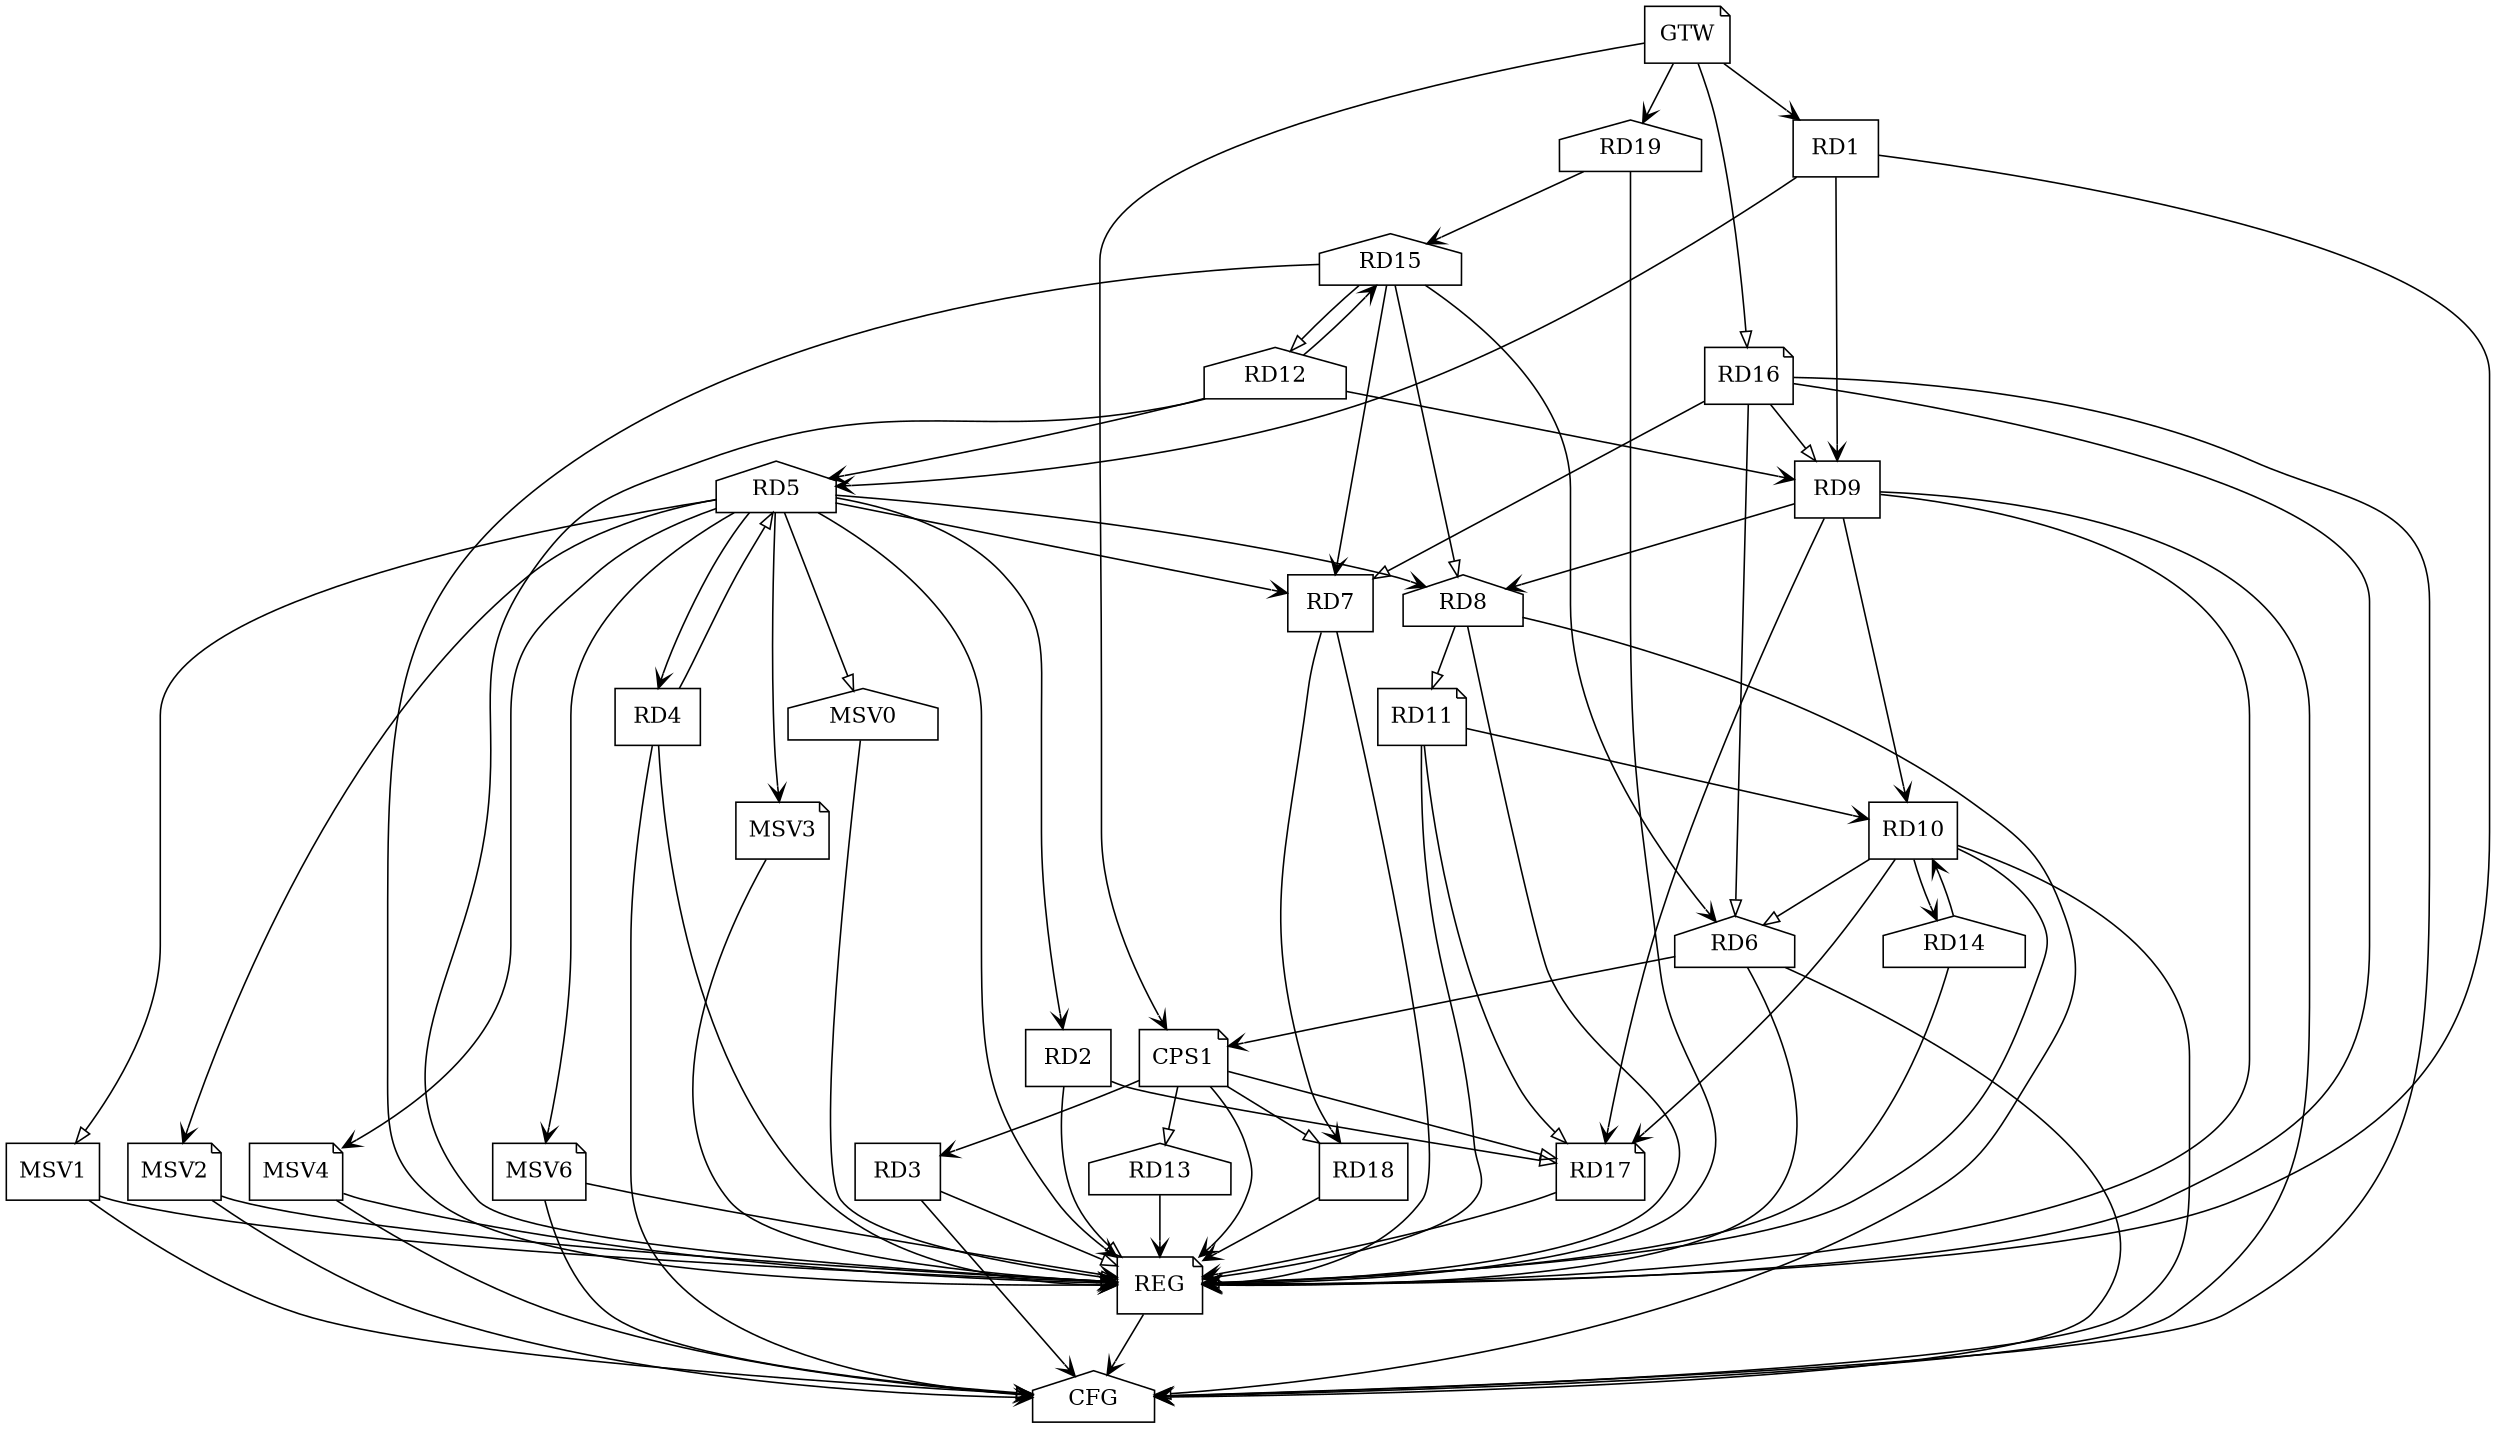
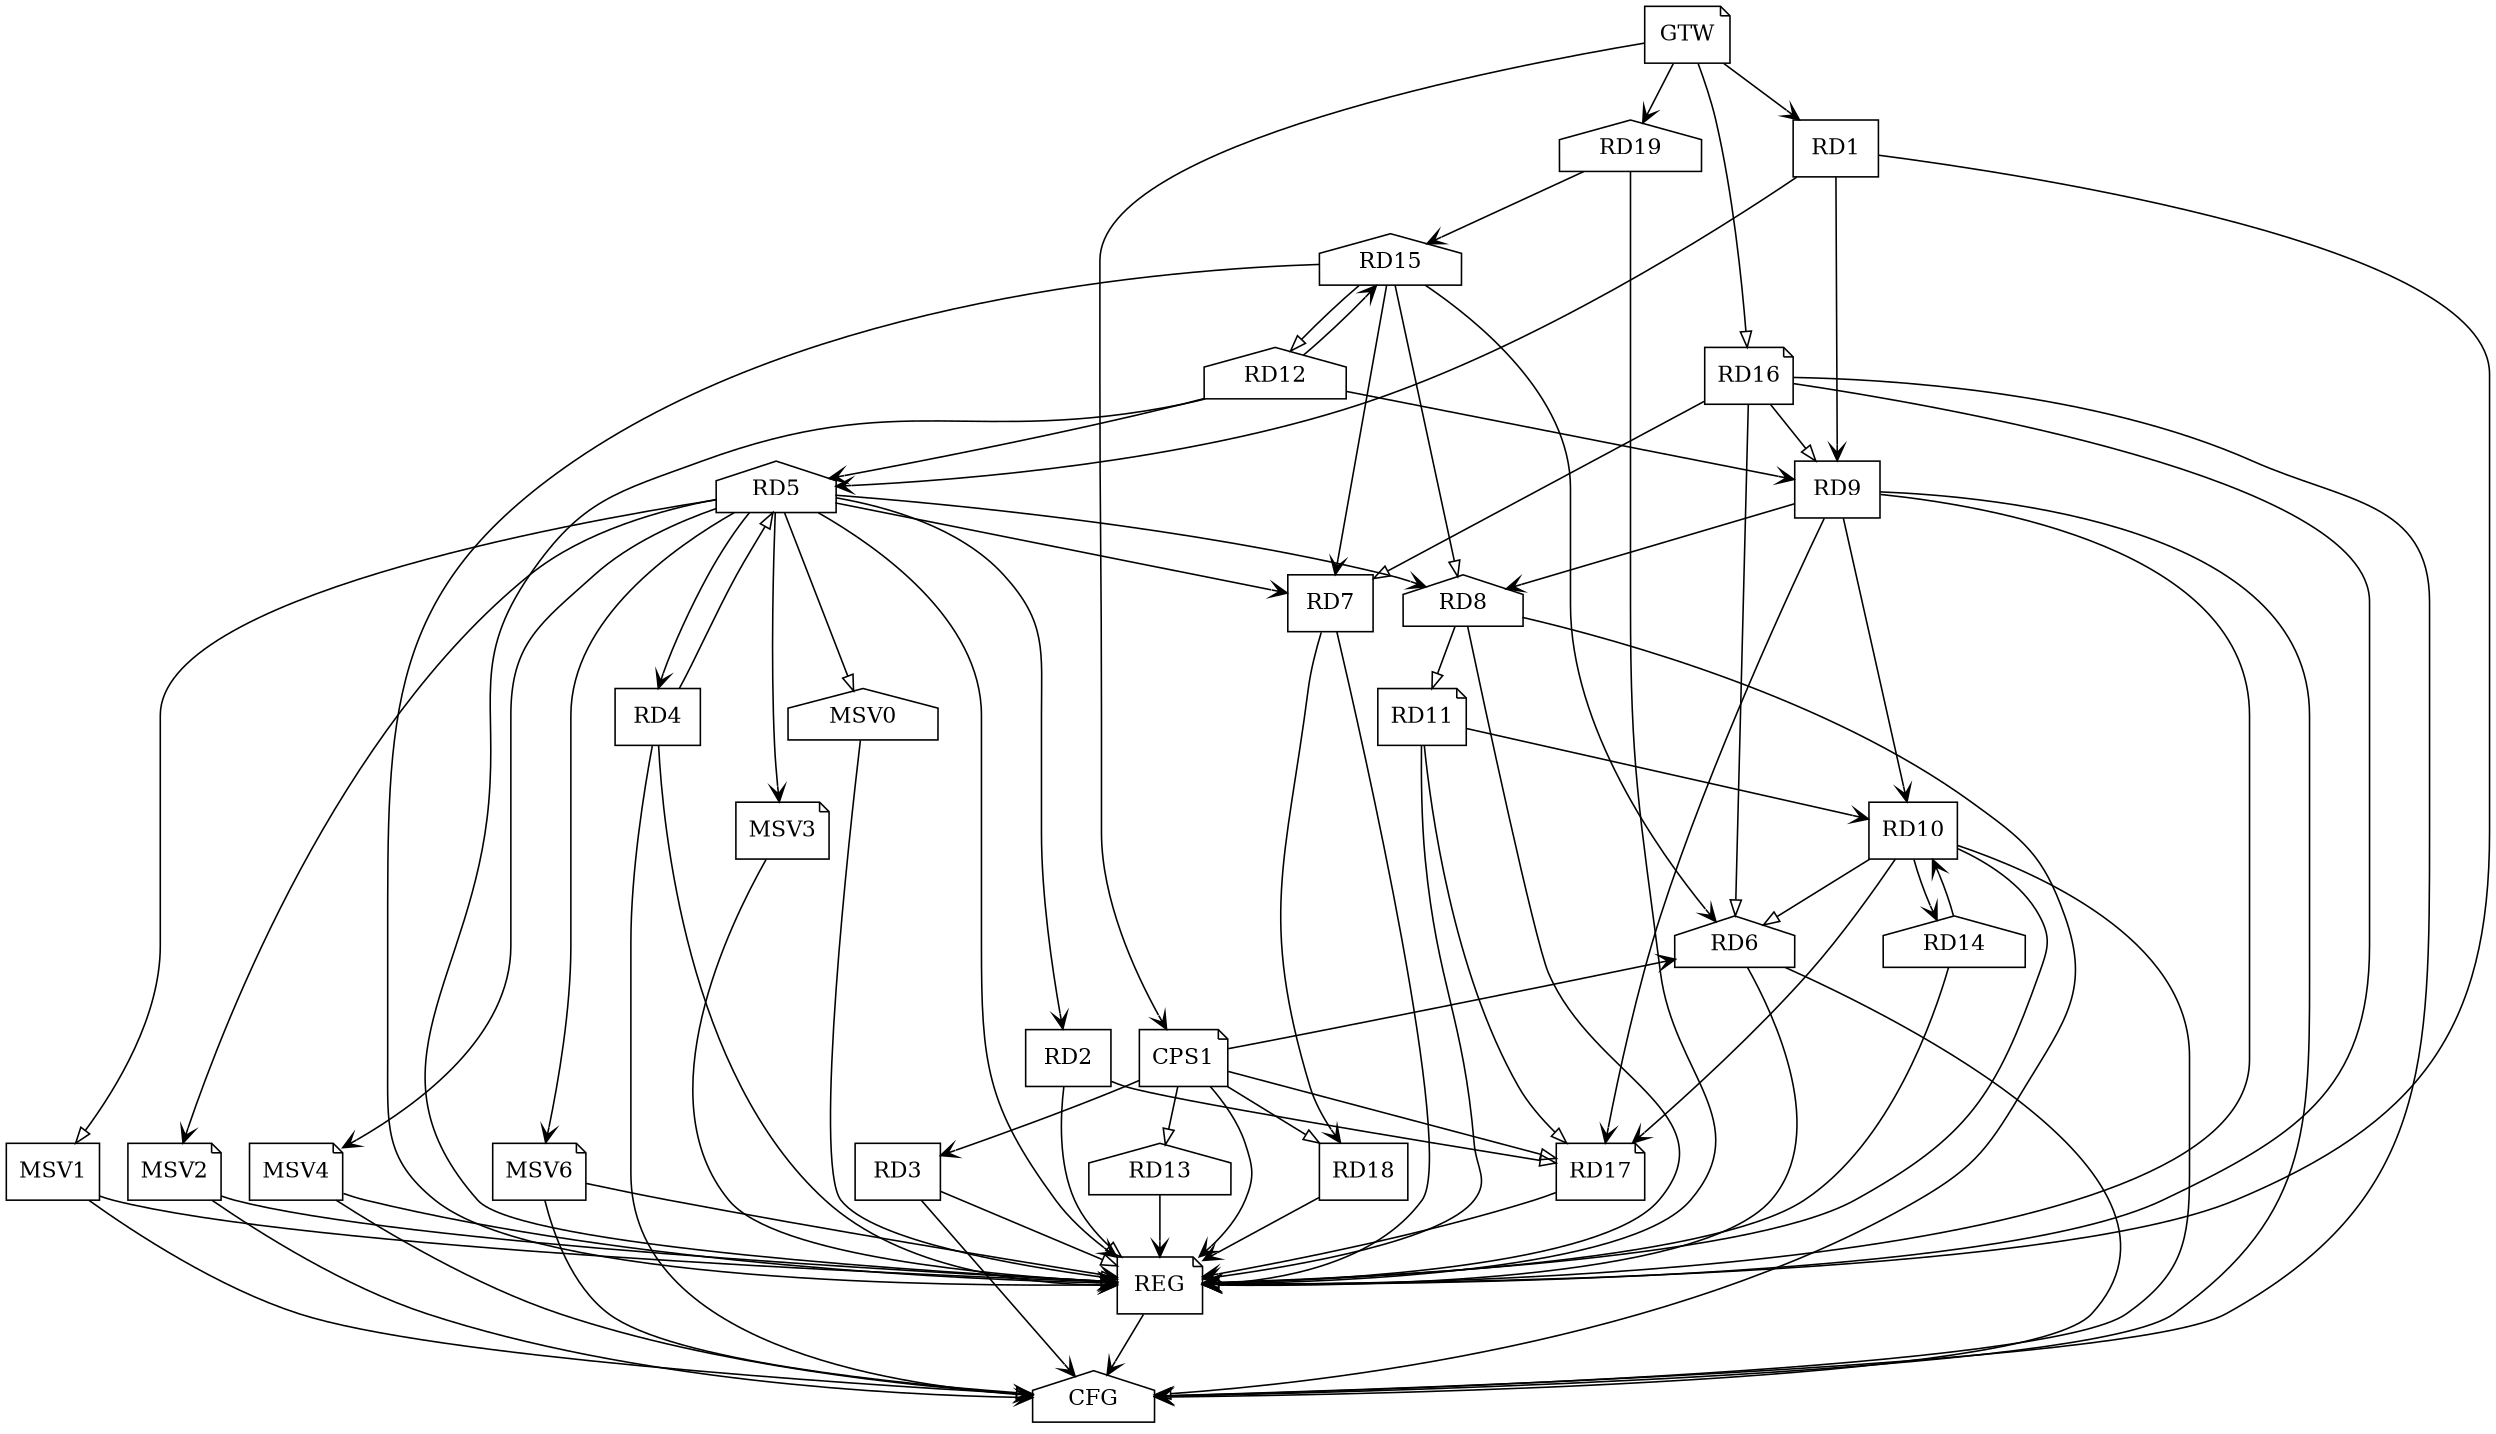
edge "RD6" -> "CPS1": reversed
edge "RD6" -> "REG": arrowhead vee -> onormal
